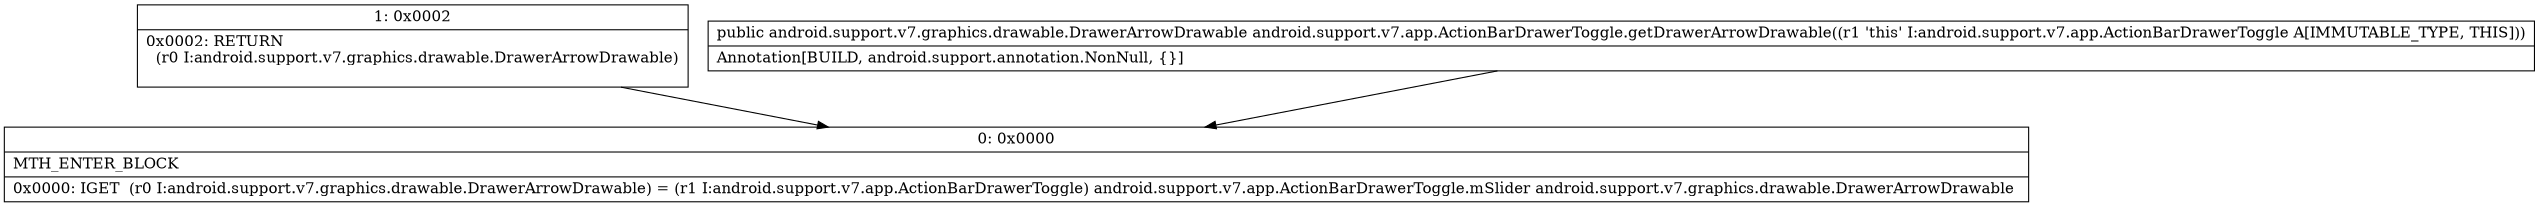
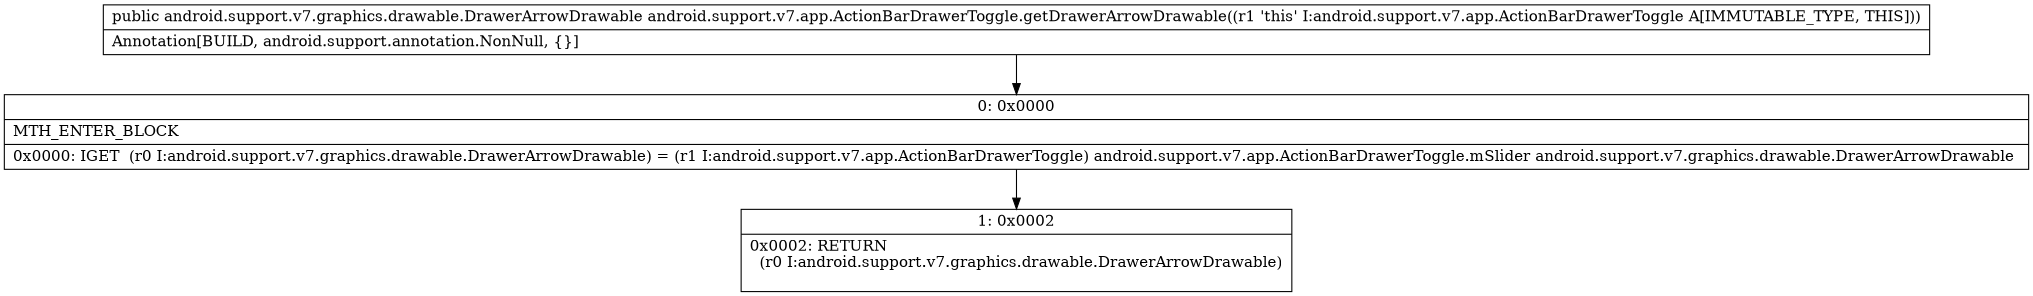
edge "1: 0x0002" -> "0: 0x0000": reversed
